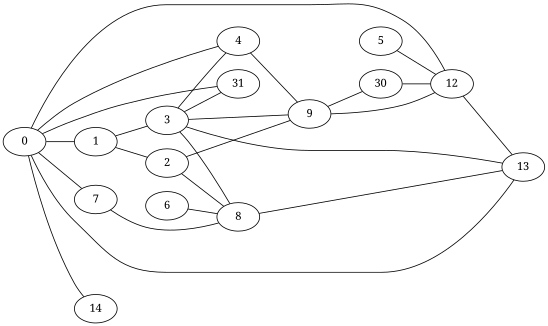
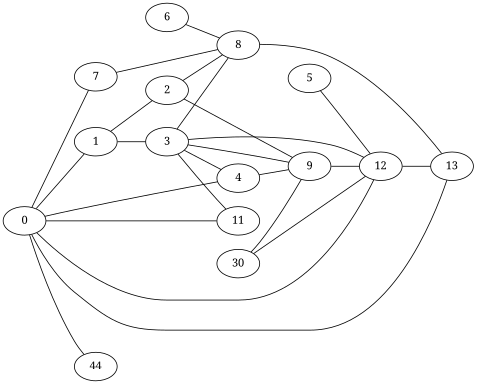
node "31": label "31" -> "11"
edge "9" -> "30": reversed
edge "3" -> "13": now "3" -> "12"
node "14": label "14" -> "44"
